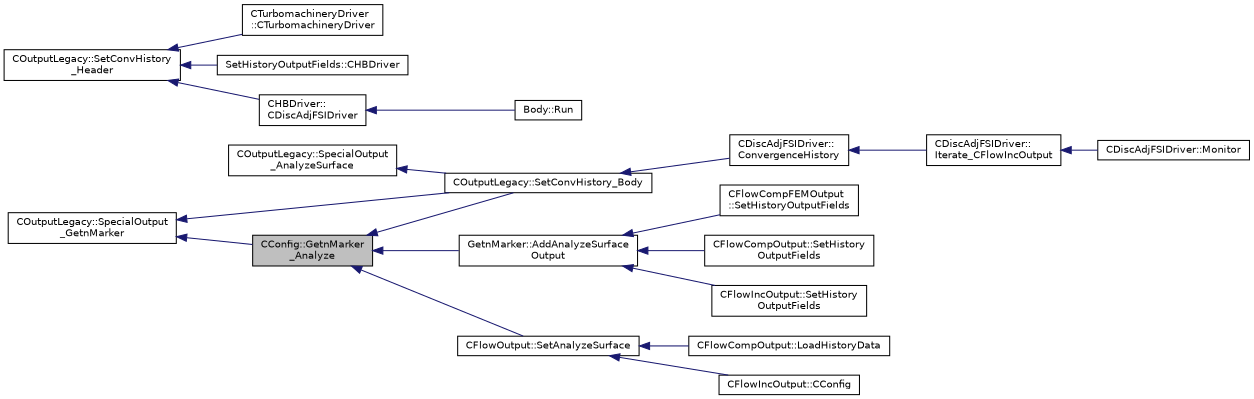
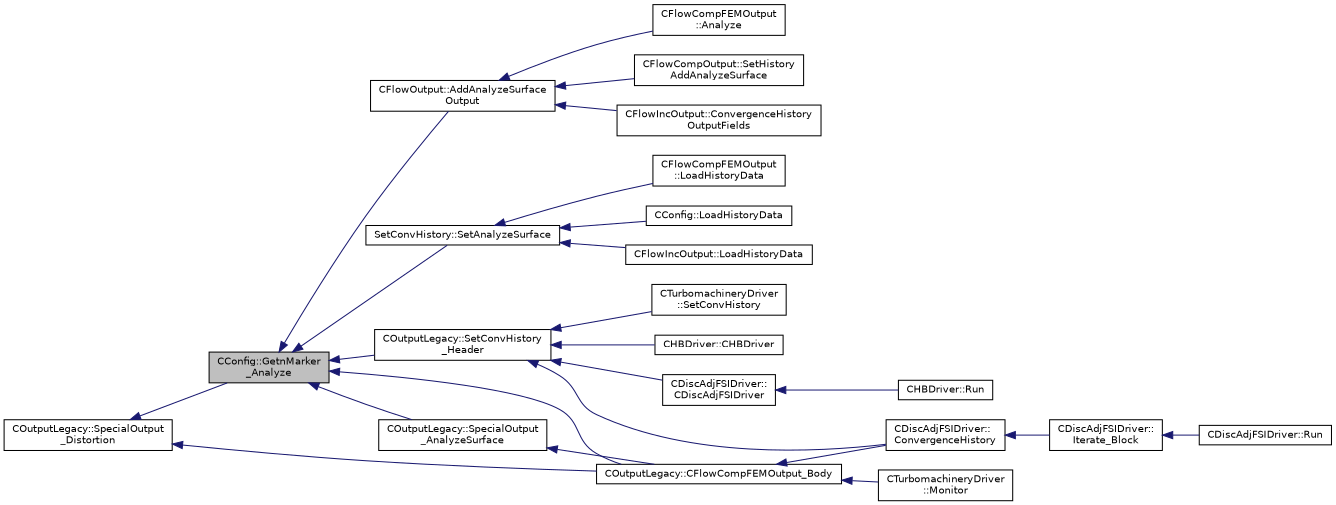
node "CTurbomachineryDriver ::CTurbomachineryDriver": label "CTurbomachineryDriver ::CTurbomachineryDriver" -> "CTurbomachineryDriver ::SetConvHistory"
node "SetHistoryOutputFields::CHBDriver": label "SetHistoryOutputFields::CHBDriver" -> "CHBDriver::CHBDriver"
node "CHBDriver:: CDiscAdjFSIDriver": label "CHBDriver:: CDiscAdjFSIDriver" -> "CDiscAdjFSIDriver:: CDiscAdjFSIDriver"
node "Body::Run": label "Body::Run" -> "CHBDriver::Run"
node "CDiscAdjFSIDriver:: Iterate_CFlowIncOutput": label "CDiscAdjFSIDriver:: Iterate_CFlowIncOutput" -> "CDiscAdjFSIDriver:: Iterate_Block"
node "CDiscAdjFSIDriver::Monitor": label "CDiscAdjFSIDriver::Monitor" -> "CDiscAdjFSIDriver::Run"
node "CFlowCompFEMOutput ::LoadHistoryData": added
node "COutputLegacy::SetConvHistory_Body": label "COutputLegacy::SetConvHistory_Body" -> "COutputLegacy::CFlowCompFEMOutput_Body"
node "CFlowCompFEMOutput ::SetHistoryOutputFields": label "CFlowCompFEMOutput ::SetHistoryOutputFields" -> "CFlowCompFEMOutput ::Analyze"
node "COutputLegacy::SpecialOutput _GetnMarker": label "COutputLegacy::SpecialOutput _GetnMarker" -> "COutputLegacy::SpecialOutput _Distortion"
node "GetnMarker::AddAnalyzeSurface Output": label "GetnMarker::AddAnalyzeSurface Output" -> "CFlowOutput::AddAnalyzeSurface Output"
node "CFlowCompOutput::SetHistory OutputFields": label "CFlowCompOutput::SetHistory OutputFields" -> "CFlowCompOutput::SetHistory AddAnalyzeSurface"
node "CFlowIncOutput::SetHistory OutputFields": label "CFlowIncOutput::SetHistory OutputFields" -> "CFlowIncOutput::ConvergenceHistory OutputFields"
node "CFlowOutput::SetAnalyzeSurface": label "CFlowOutput::SetAnalyzeSurface" -> "SetConvHistory::SetAnalyzeSurface"
node "CFlowCompOutput::LoadHistoryData": label "CFlowCompOutput::LoadHistoryData" -> "CConfig::LoadHistoryData"
edge "COutputLegacy::SetConvHistory _Header" -> "CConfig::GetnMarker _Analyze": added
node "CFlowIncOutput::CConfig": label "CFlowIncOutput::CConfig" -> "CFlowIncOutput::LoadHistoryData"
edge "COutputLegacy::SpecialOutput _AnalyzeSurface" -> "CConfig::GetnMarker _Analyze": added
edge "CDiscAdjFSIDriver:: ConvergenceHistory" -> "COutputLegacy::SetConvHistory _Header": added
node "CTurbomachineryDriver ::Monitor": added
